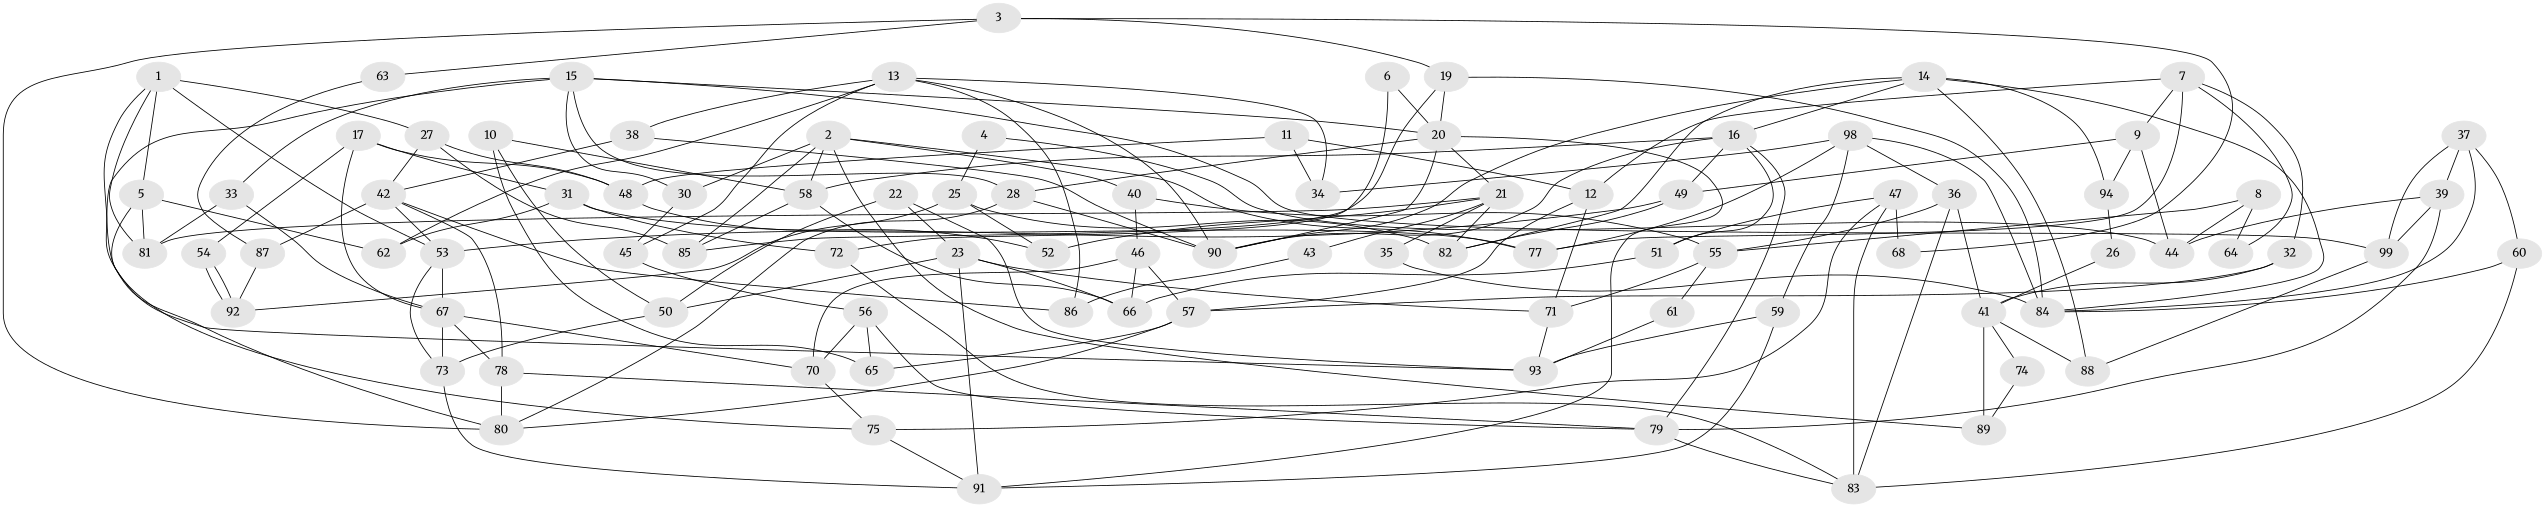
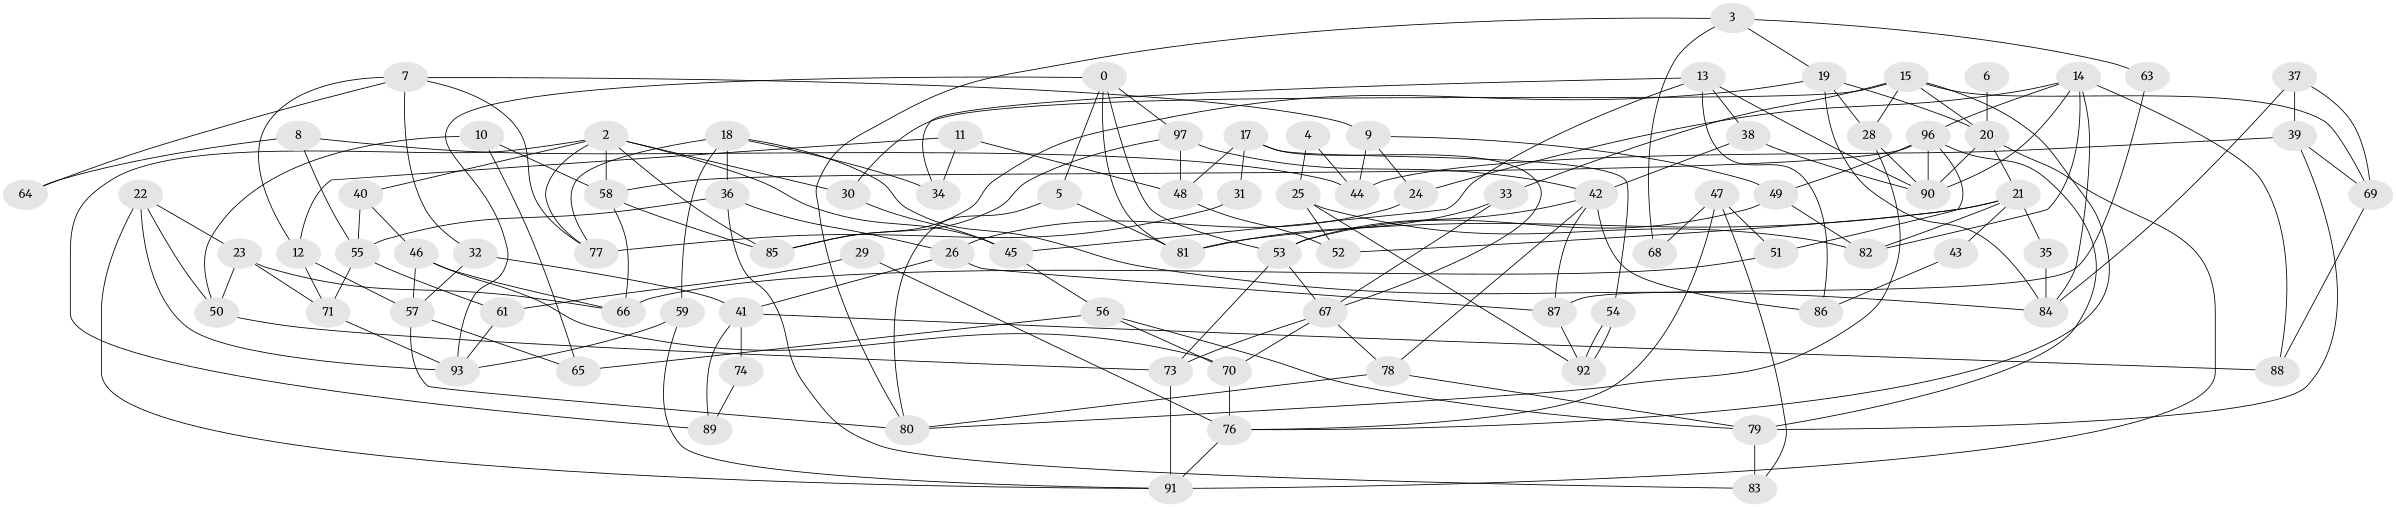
node "1": label "1" -> "0"
node "27": label "27" -> "97"
node "16": label "16" -> "96"
node "98": label "98" -> "18"
edge "20" -- "28": now "19" -- "28"
node "94": label "94" -> "24"
edge "2" -- "45": added
node "62": removed
node "72": removed
node "29": added
edge "36" -- "41": now "36" -- "26"
node "99": label "99" -> "69"
node "60": removed
edge "26" -- "87": added
edge "23" -- "91": now "22" -- "91"
node "75": label "75" -> "76"
